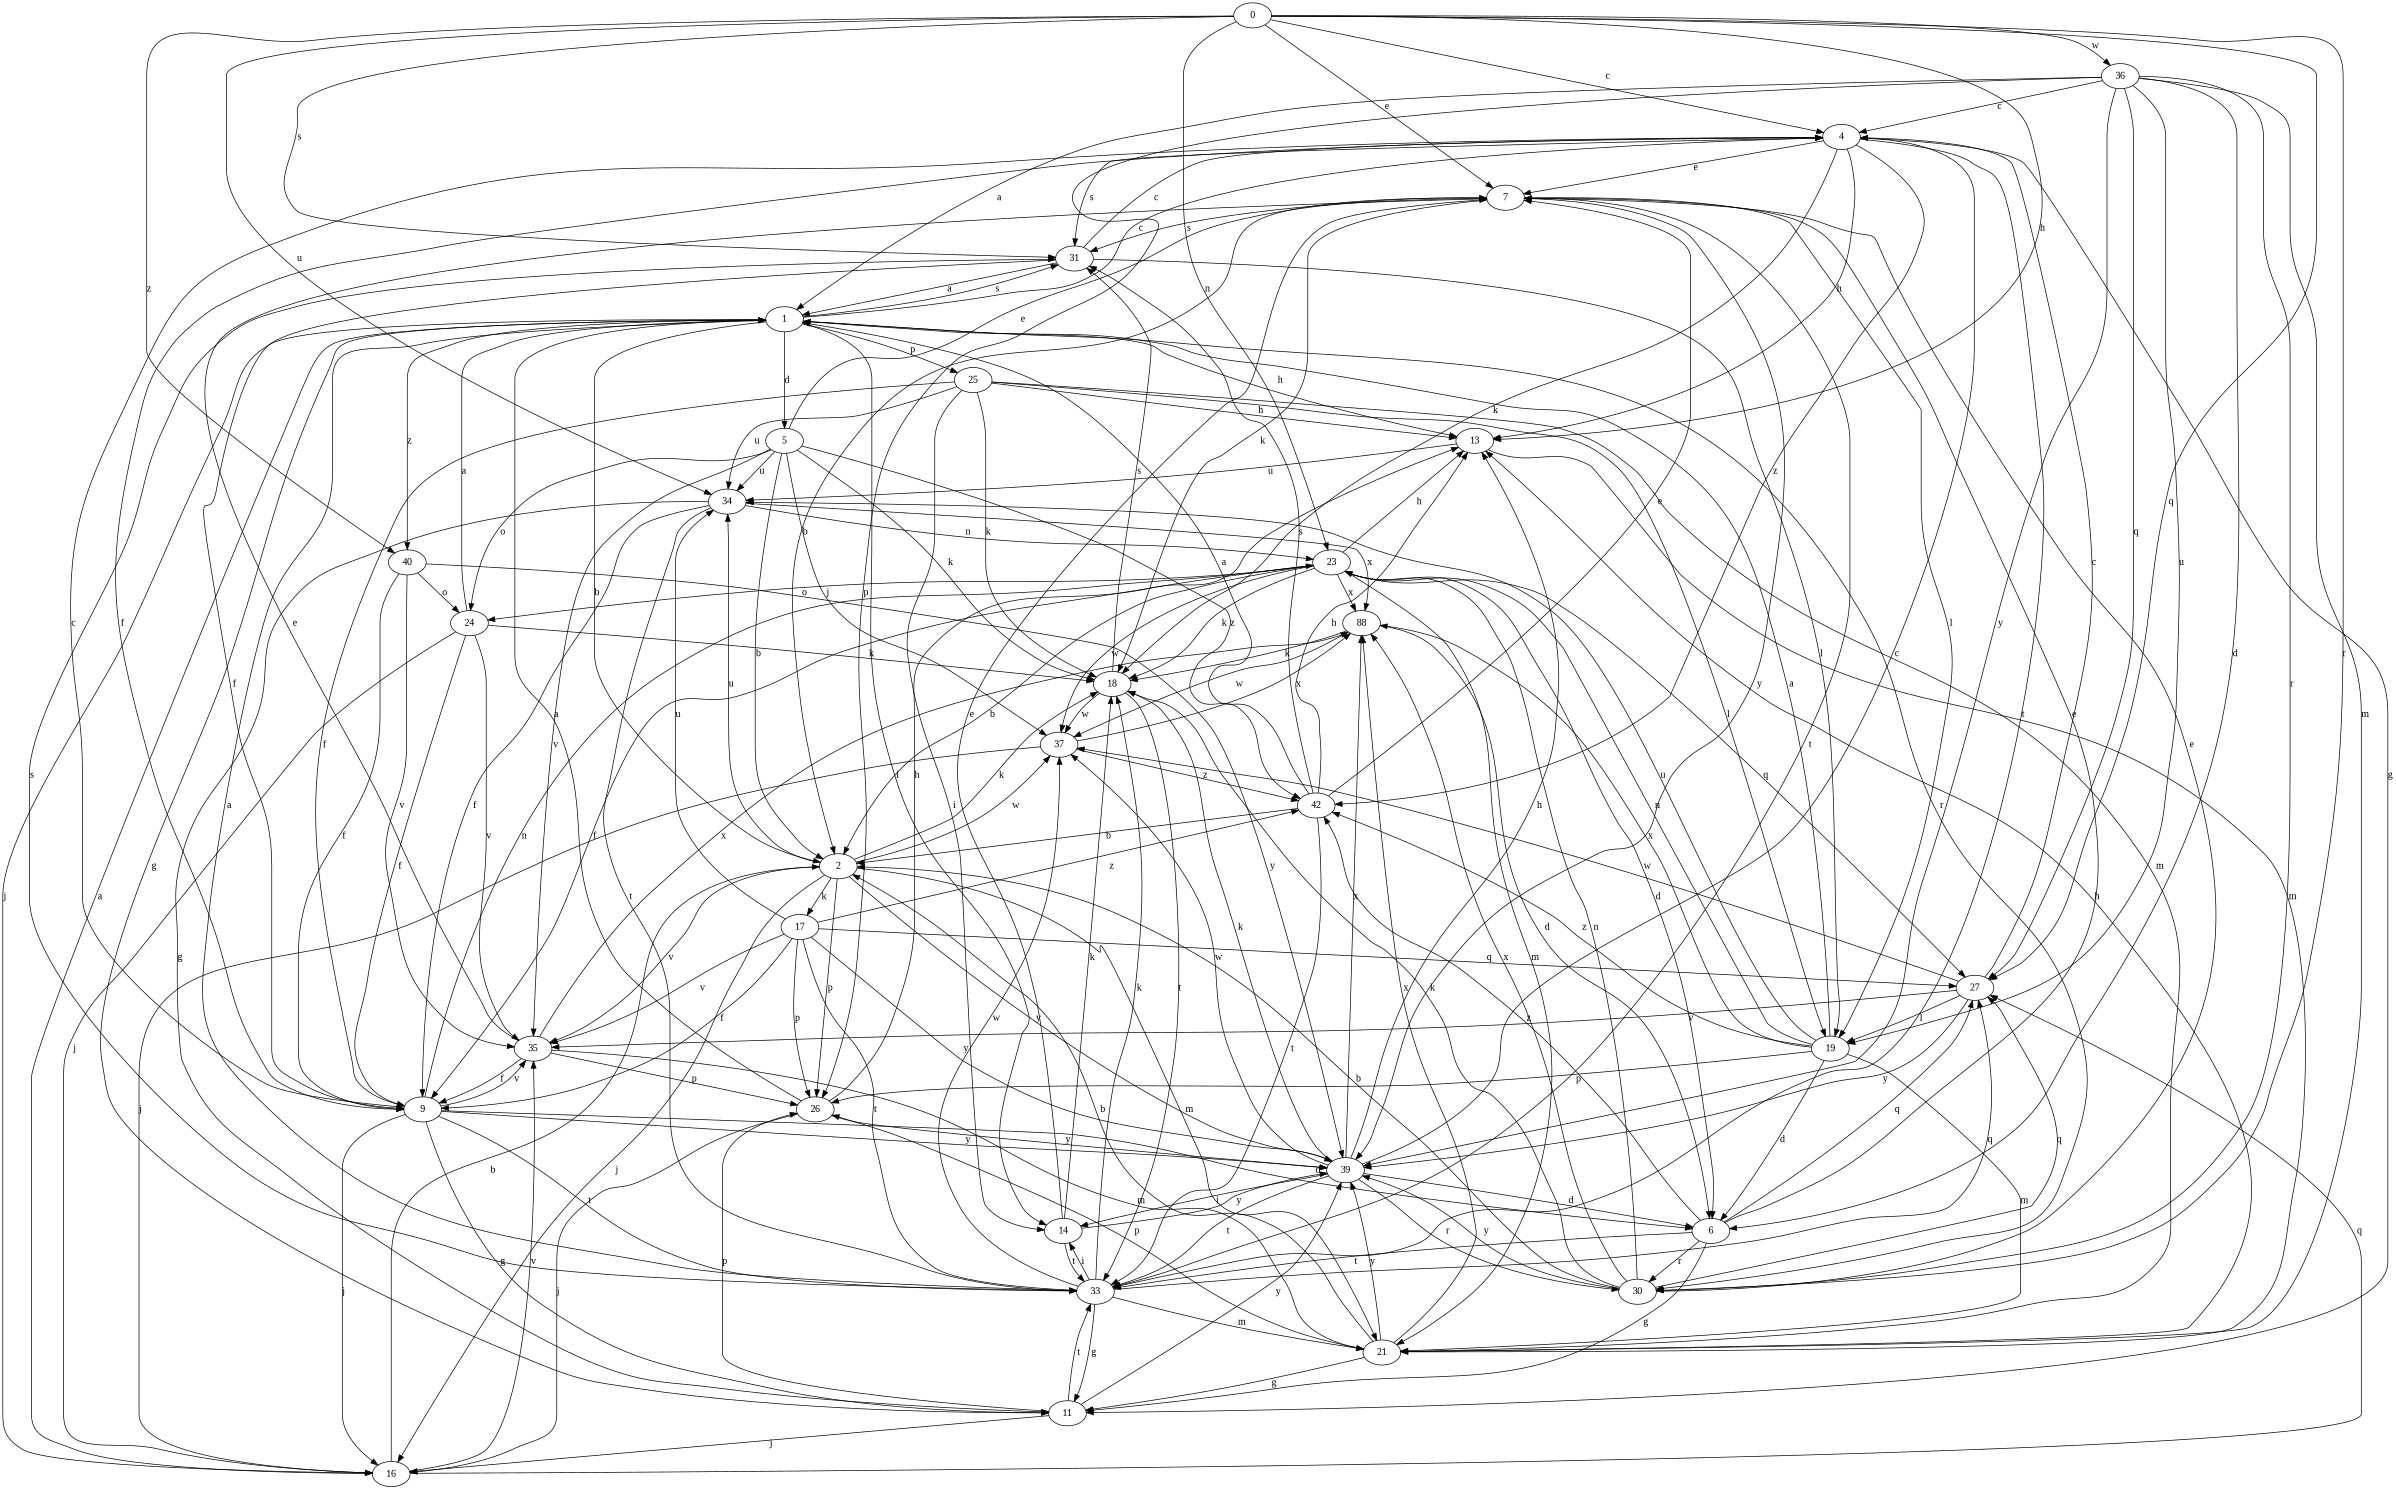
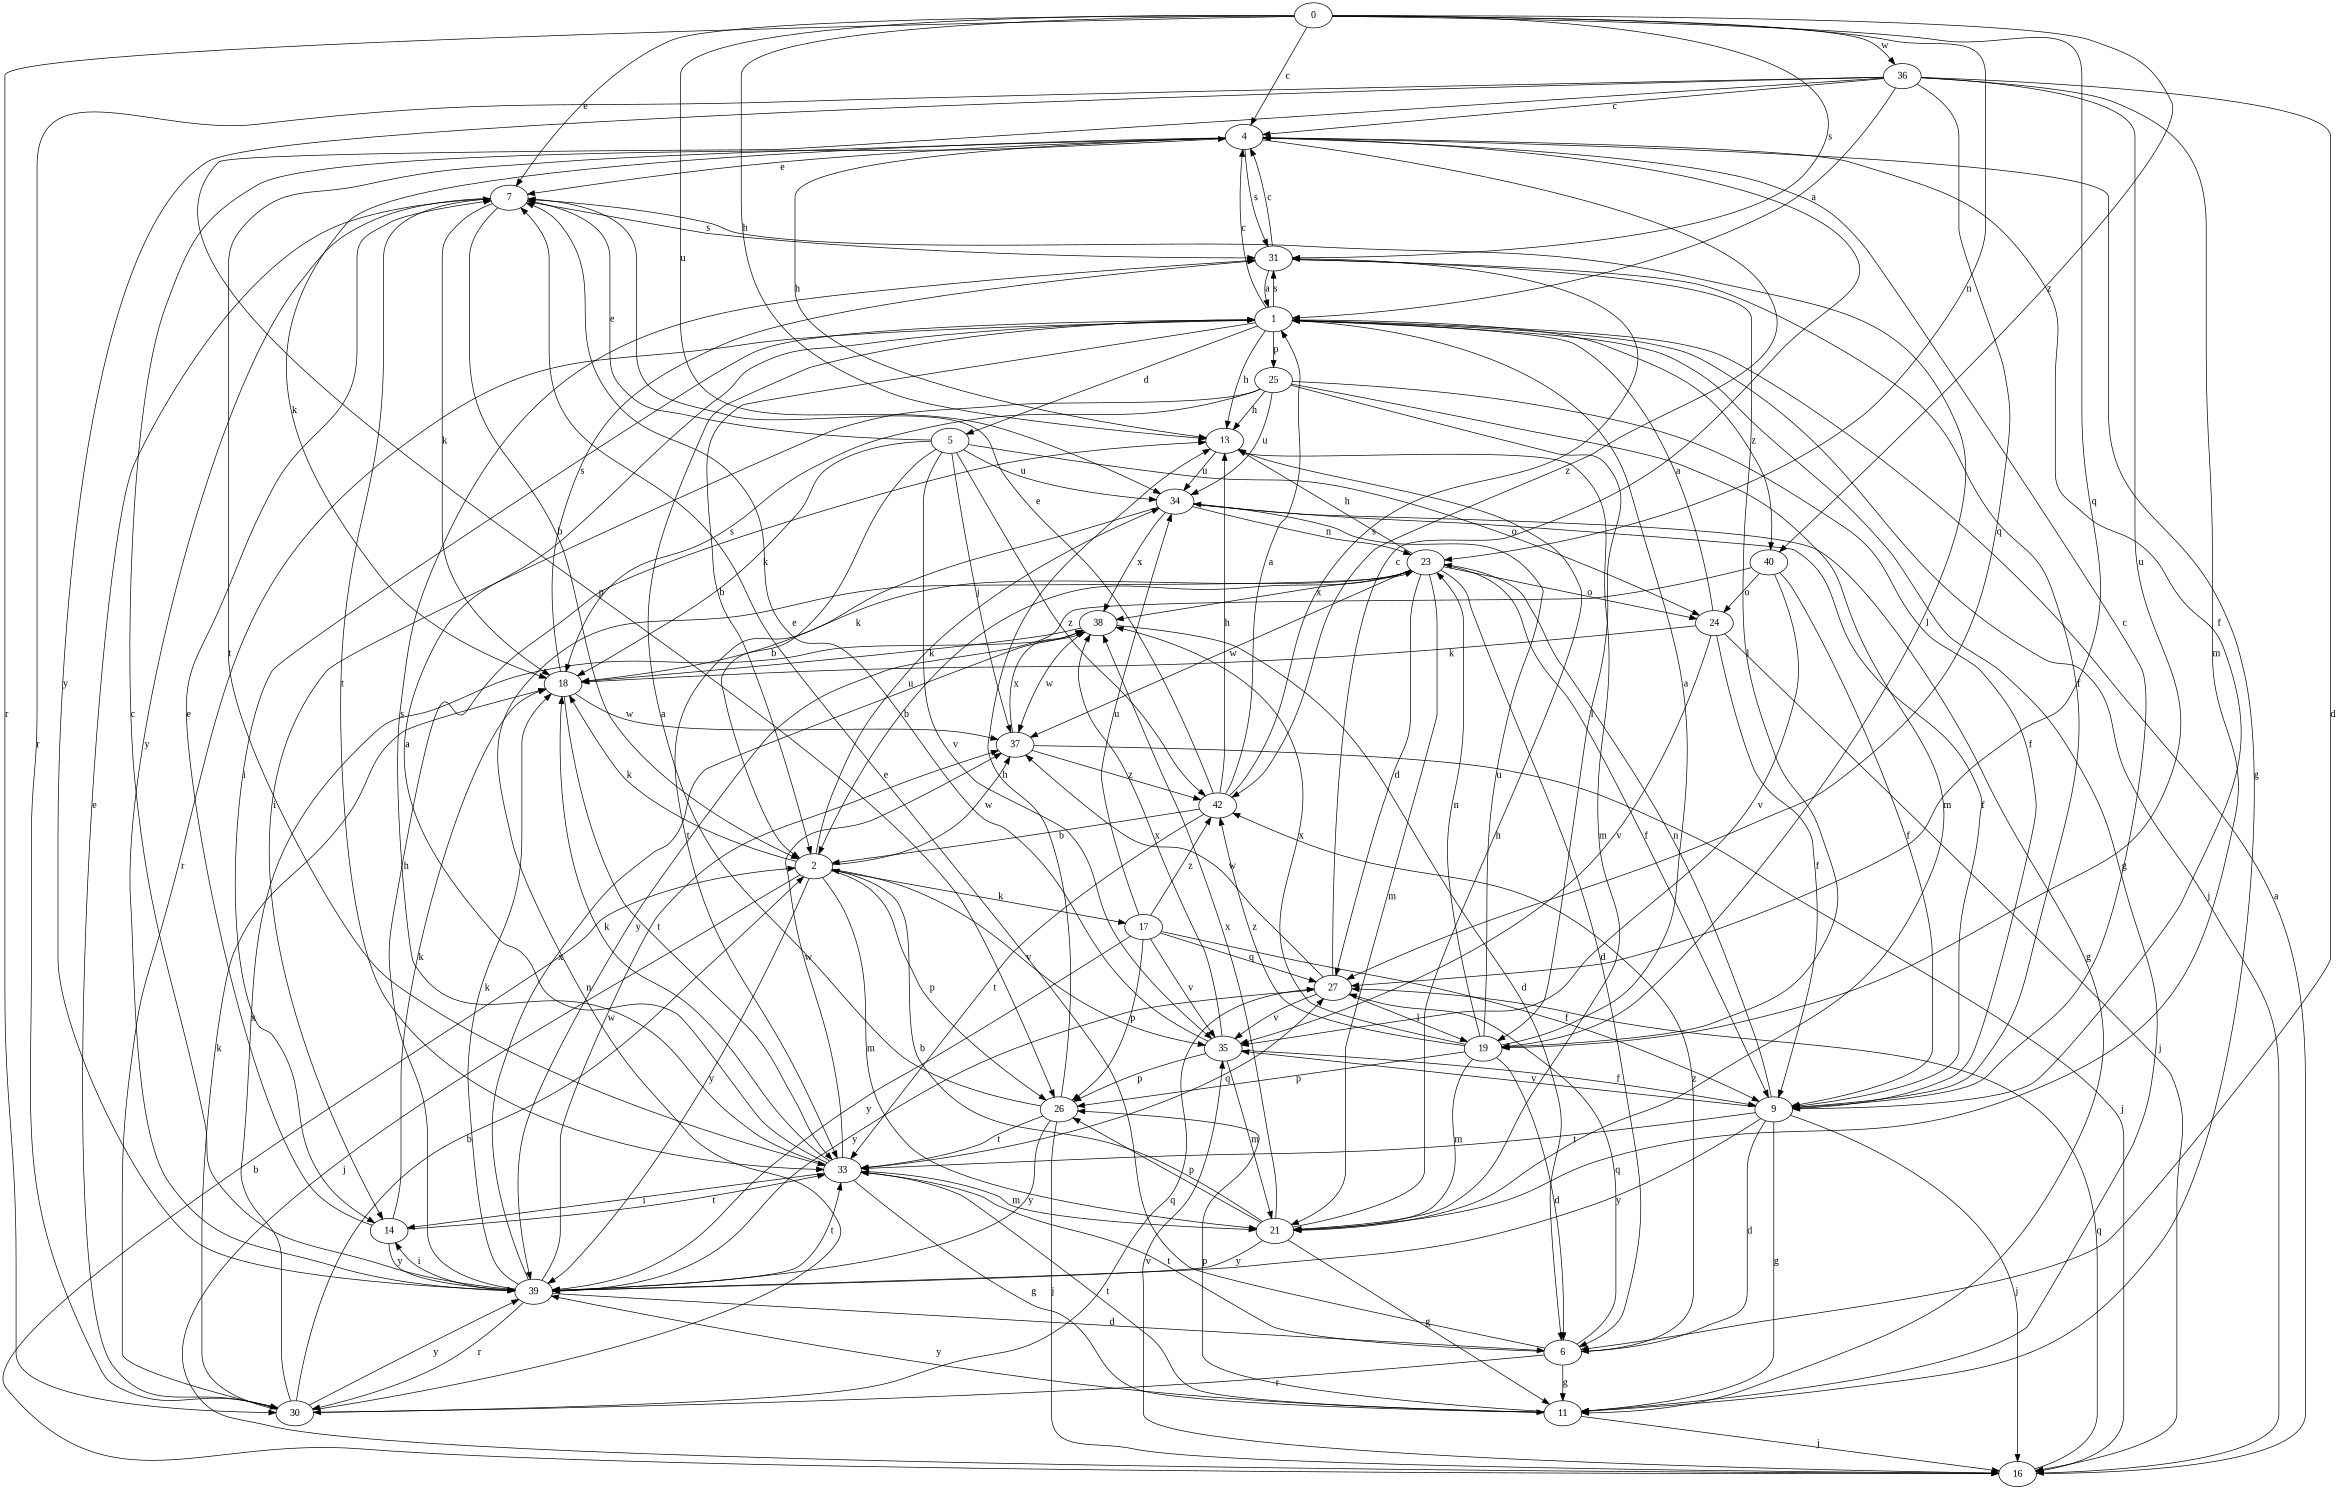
edge "25" -> "18": label "k" -> "s"
node "88": label "88" -> "38"
edge "23" -> "27": label "q" -> "d"
edge "17" -> "33": now "26" -> "33"
